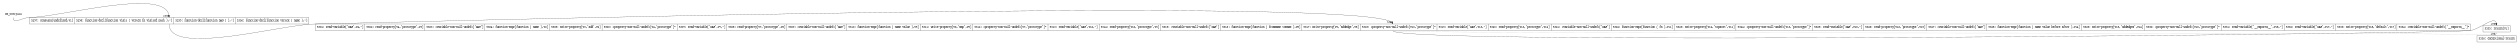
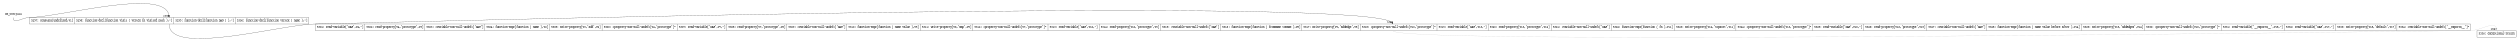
node "5335: return[v1]": removed
